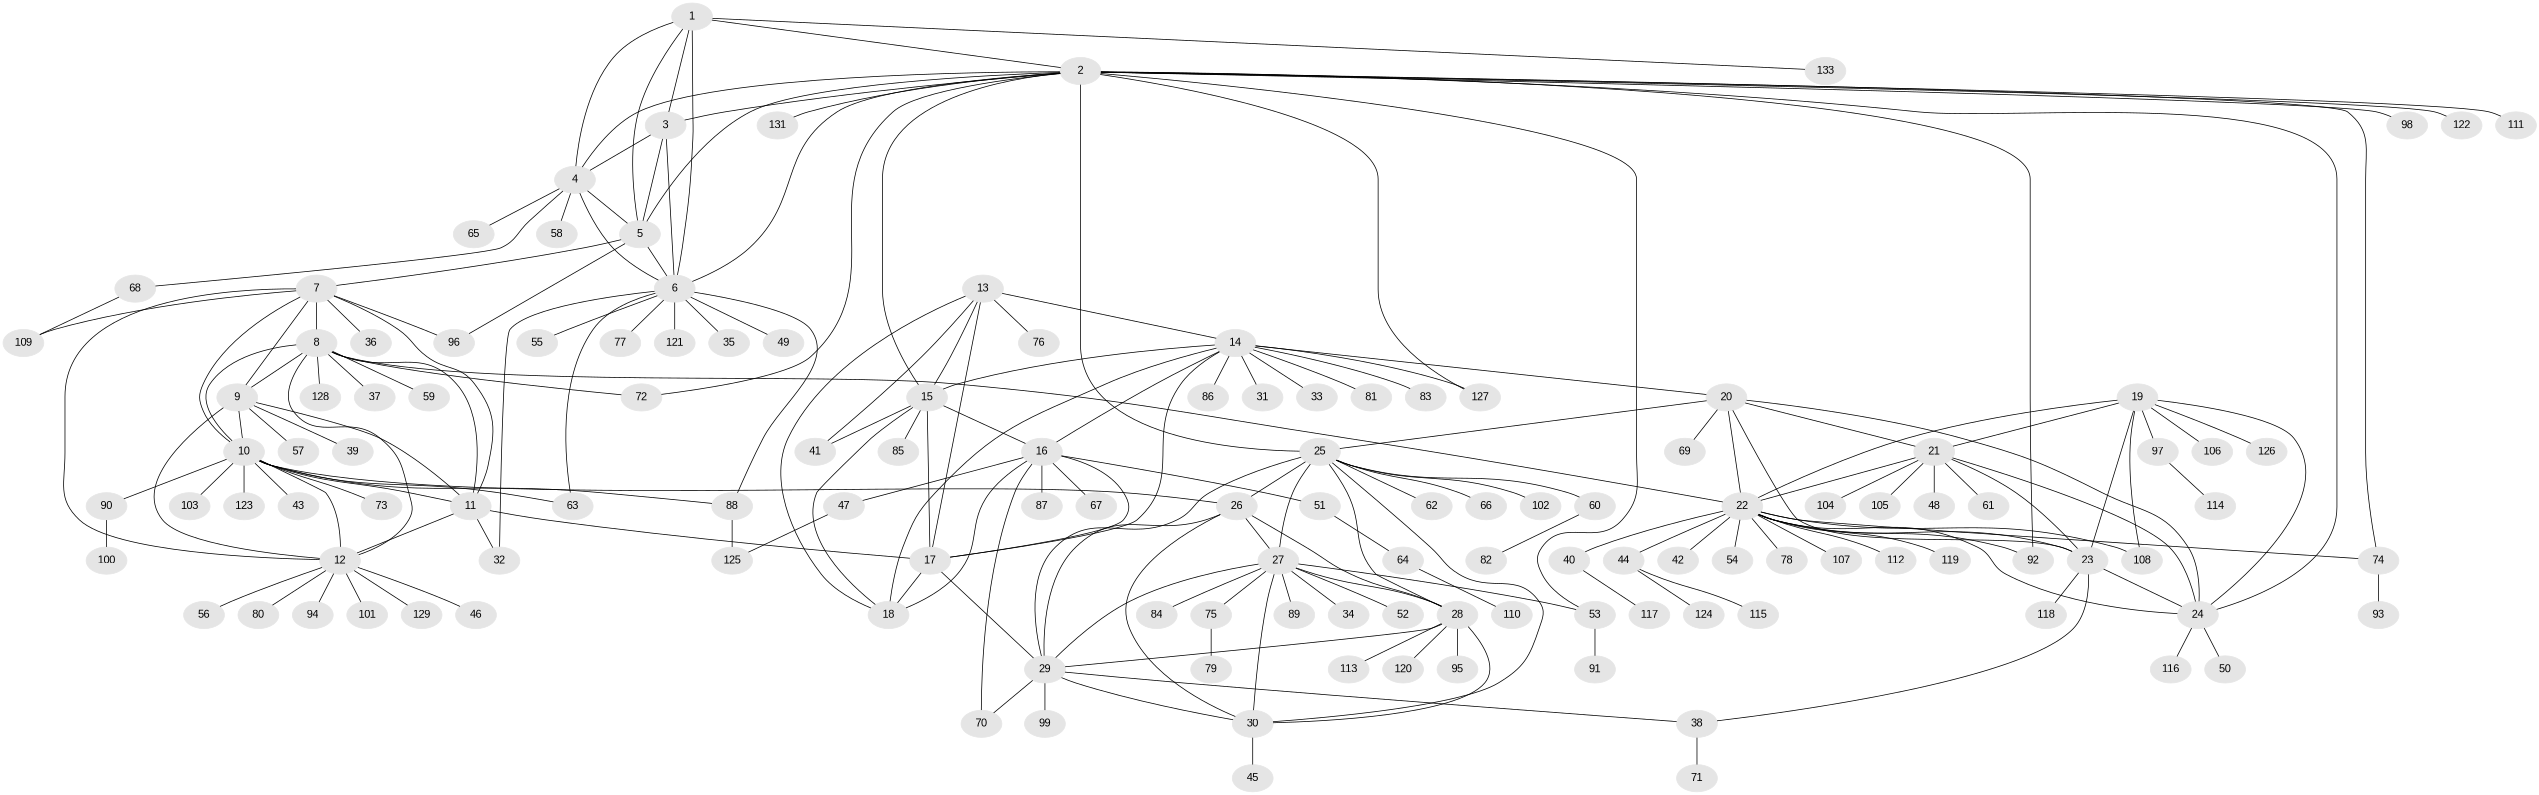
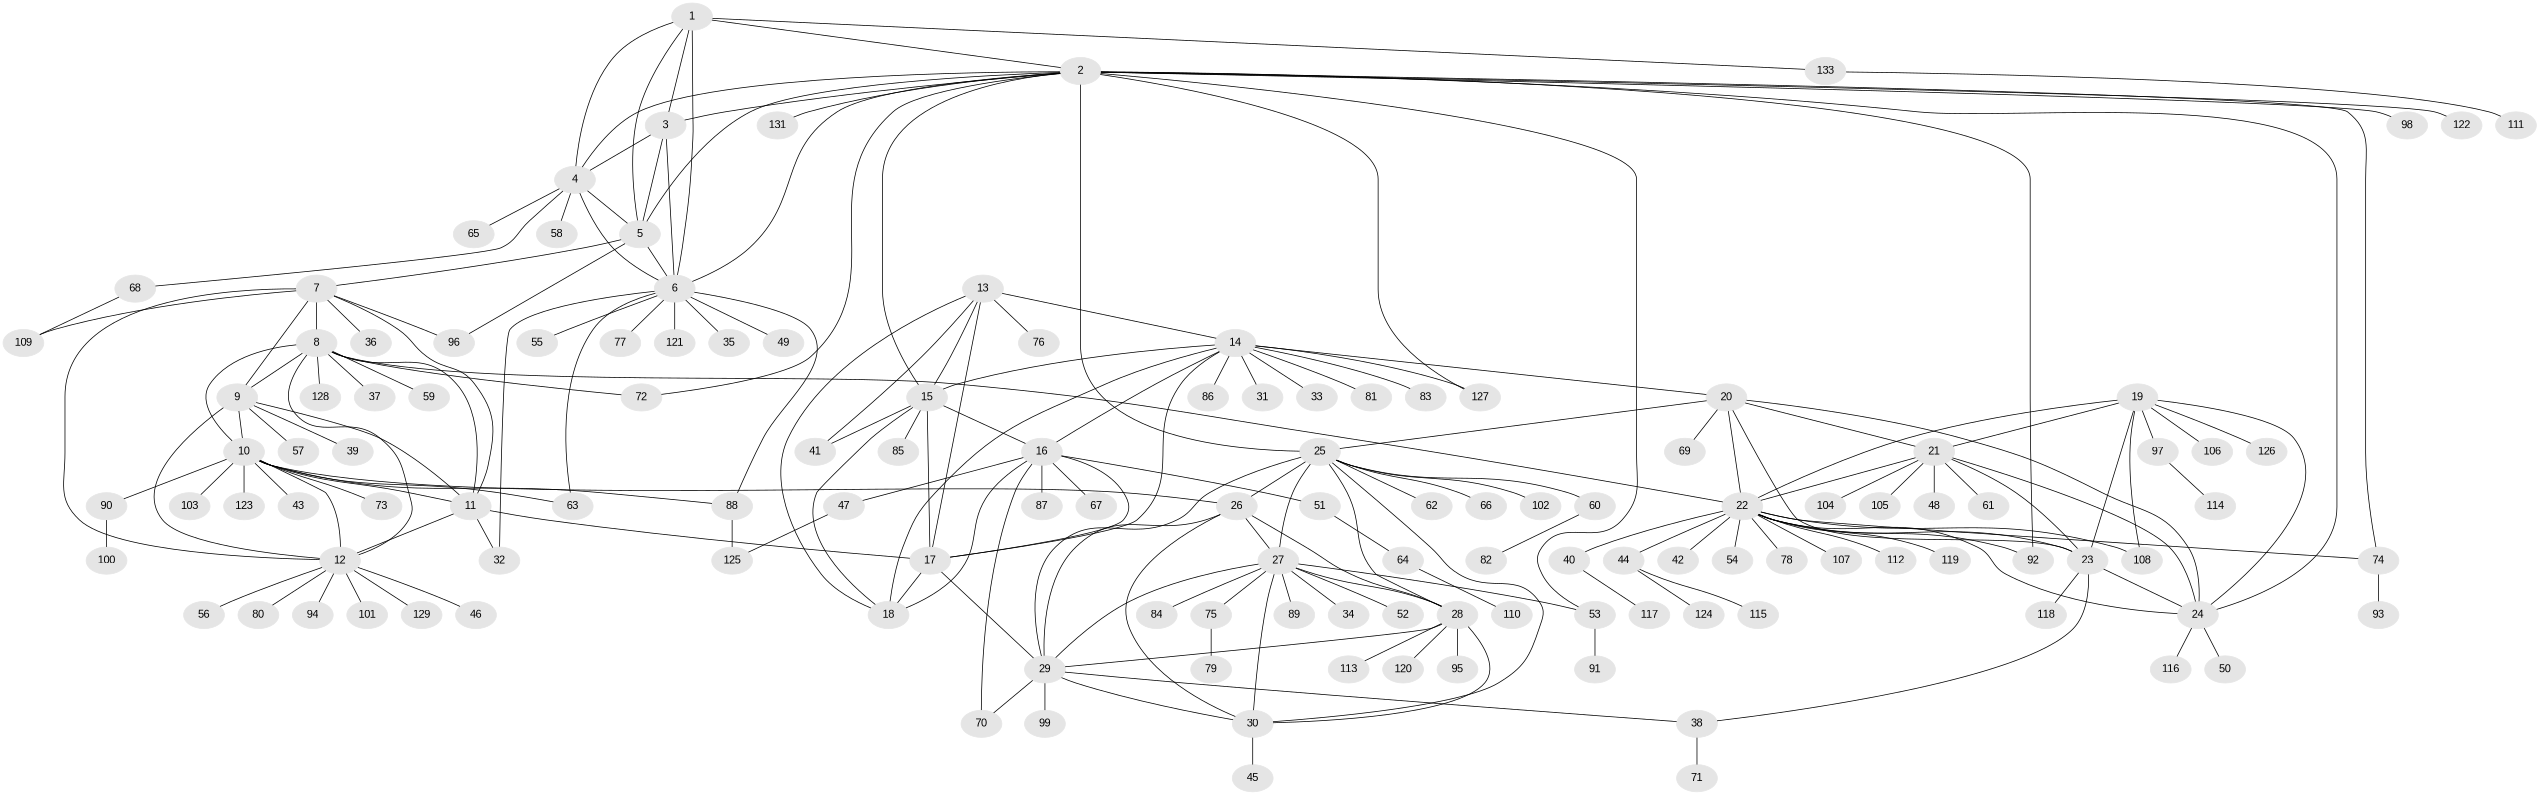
edge "2" -- "111": now "133" -- "111"
edge "7" -- "10": removed
